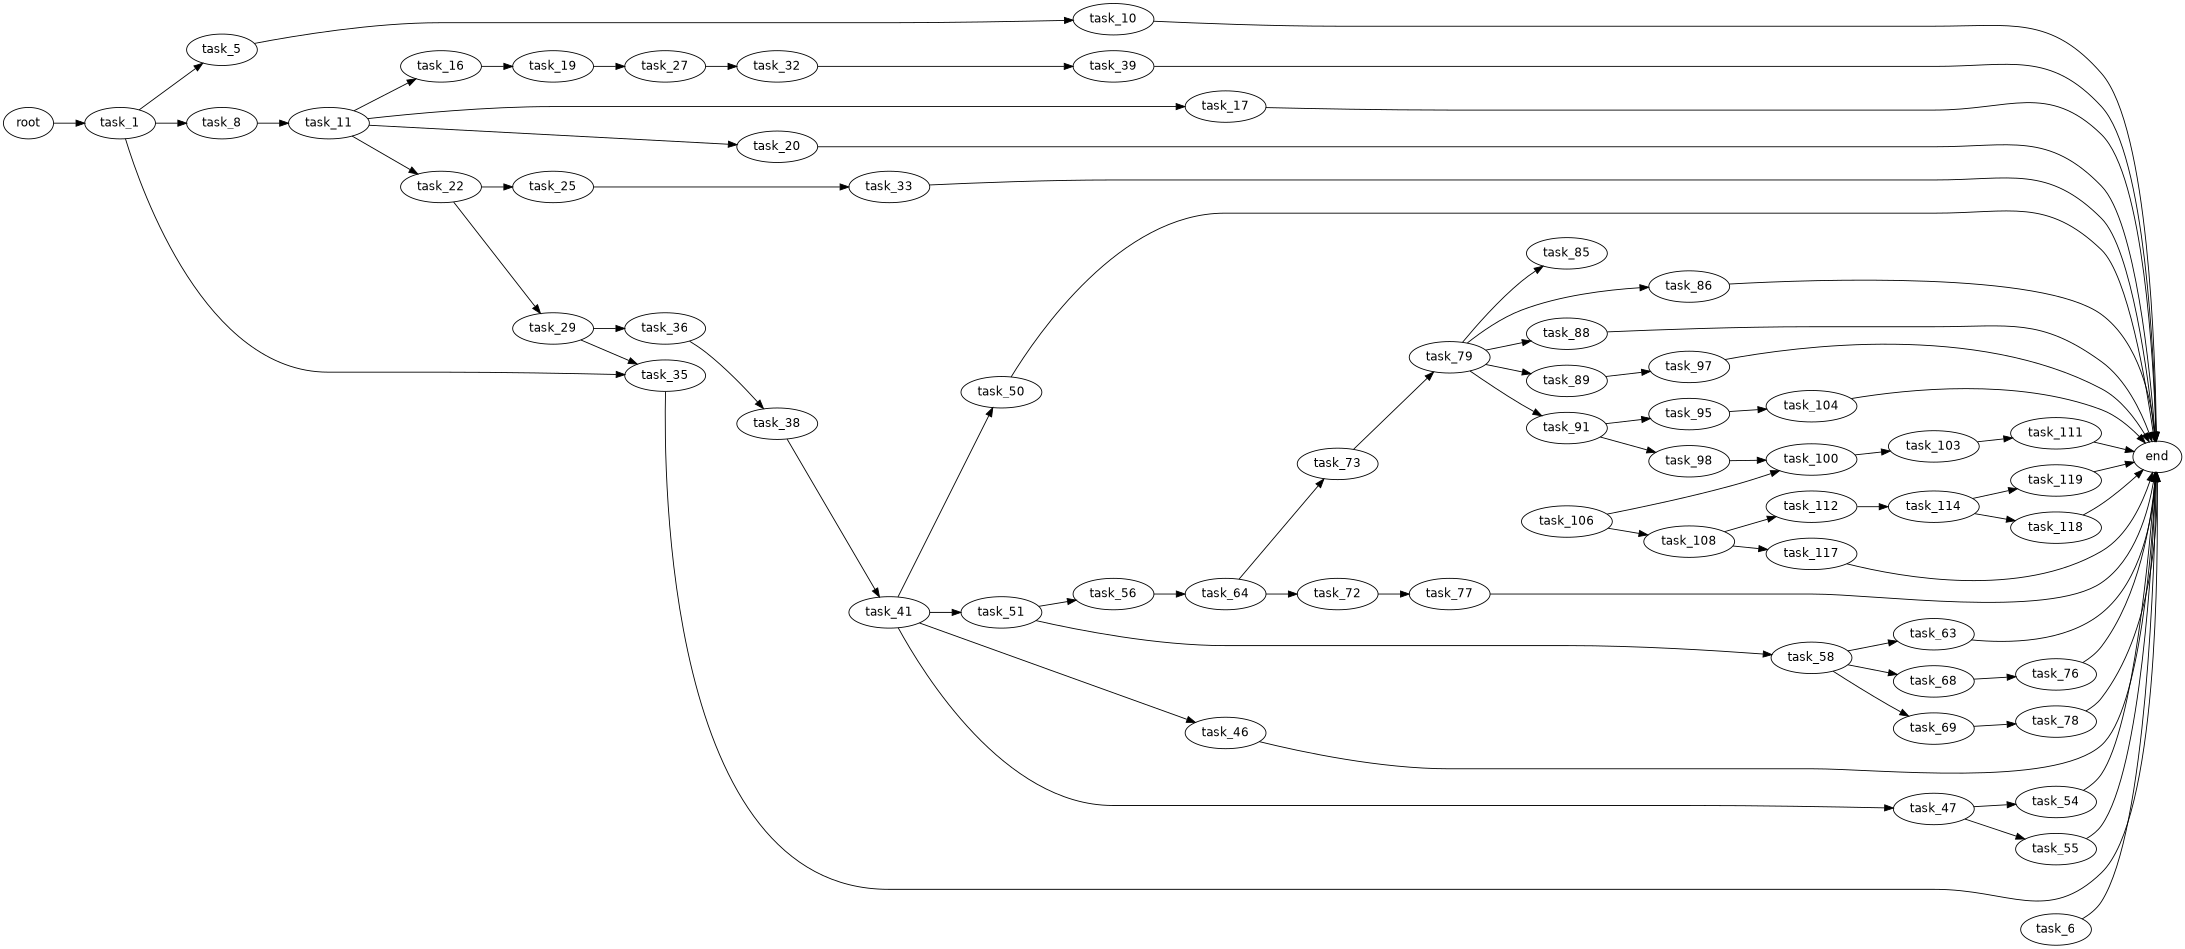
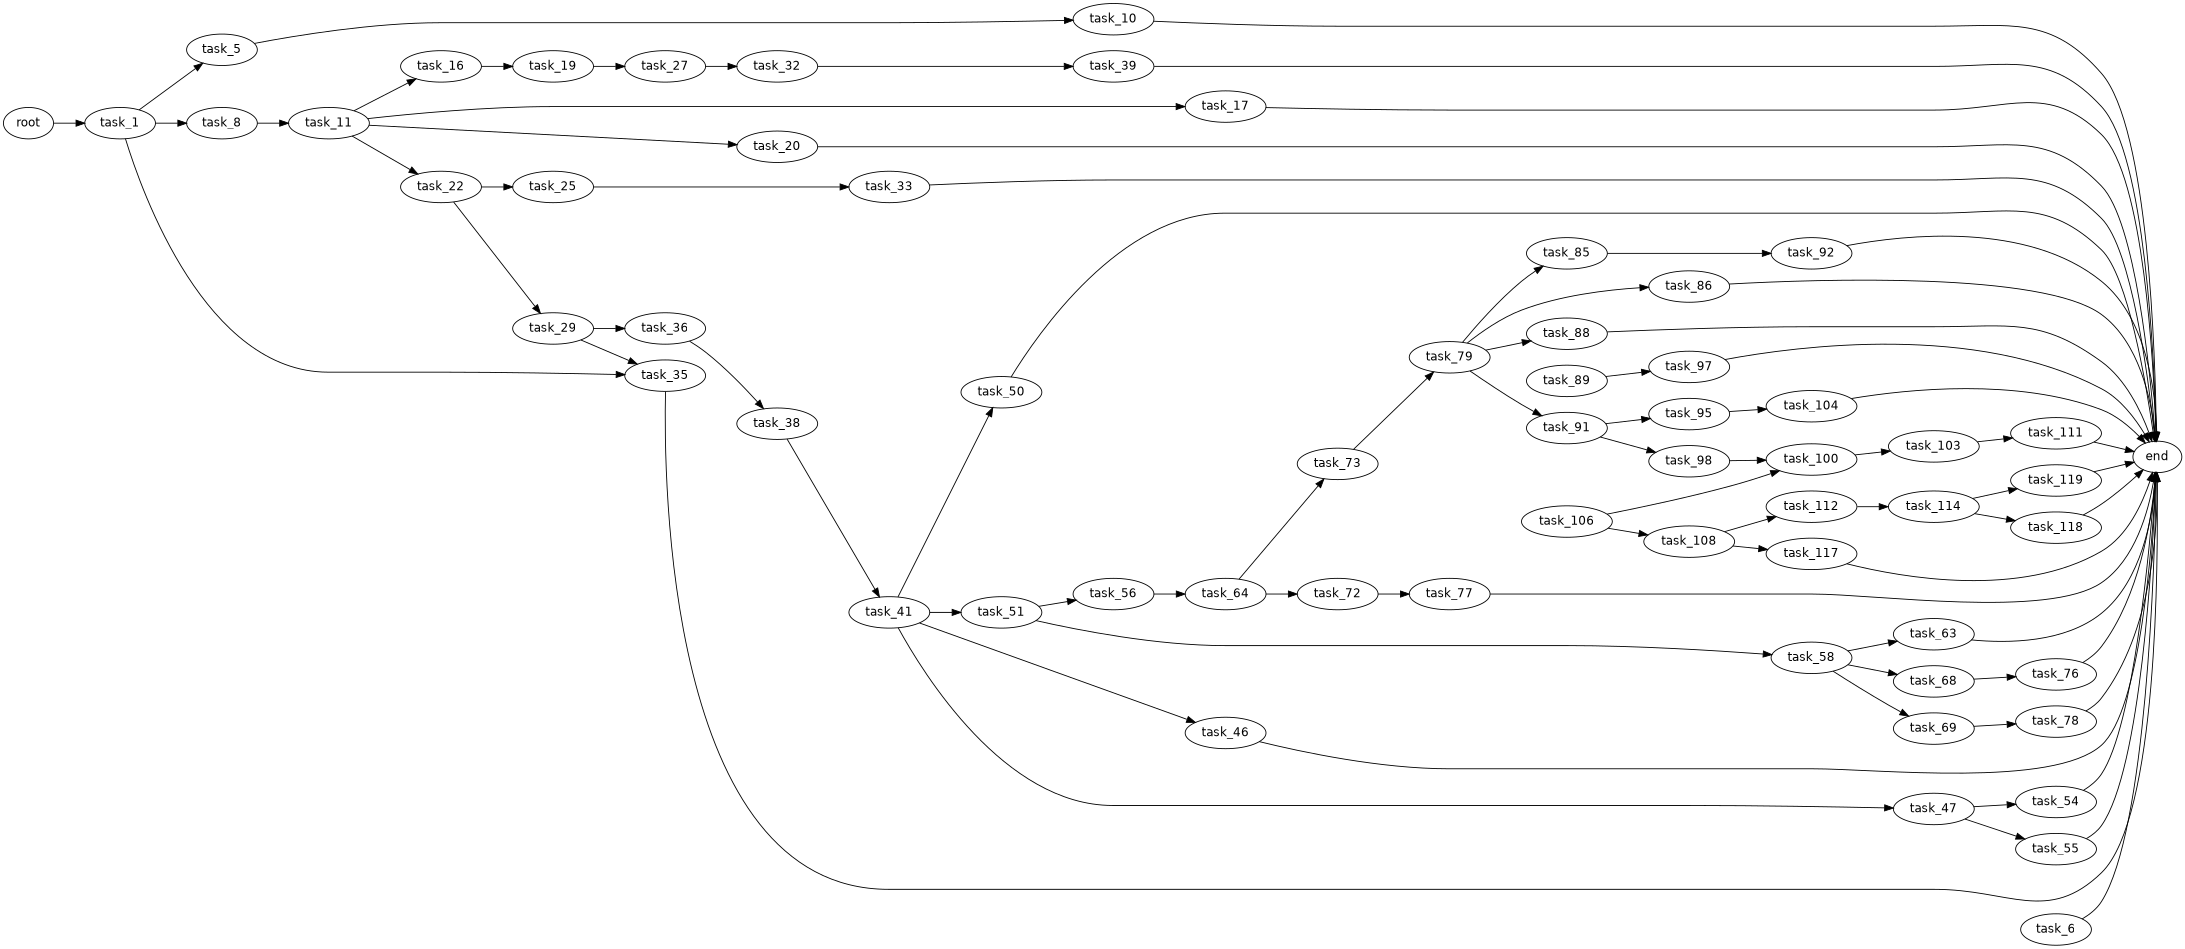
node "task_92": added
edge "task_79" -> "task_89": removed
